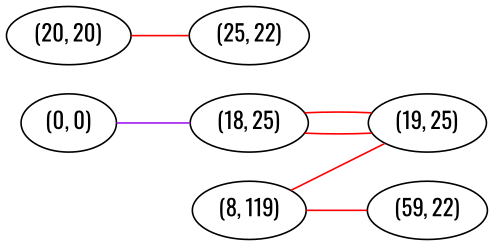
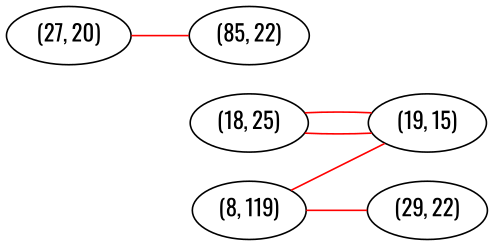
node "(20, 20)": label "(20, 20)" -> "(27, 20)"
node "(25, 22)": label "(25, 22)" -> "(85, 22)"
node "(0, 0)": removed
node "(19, 25)": label "(19, 25)" -> "(19, 15)"
node "(59, 22)": label "(59, 22)" -> "(29, 22)"
